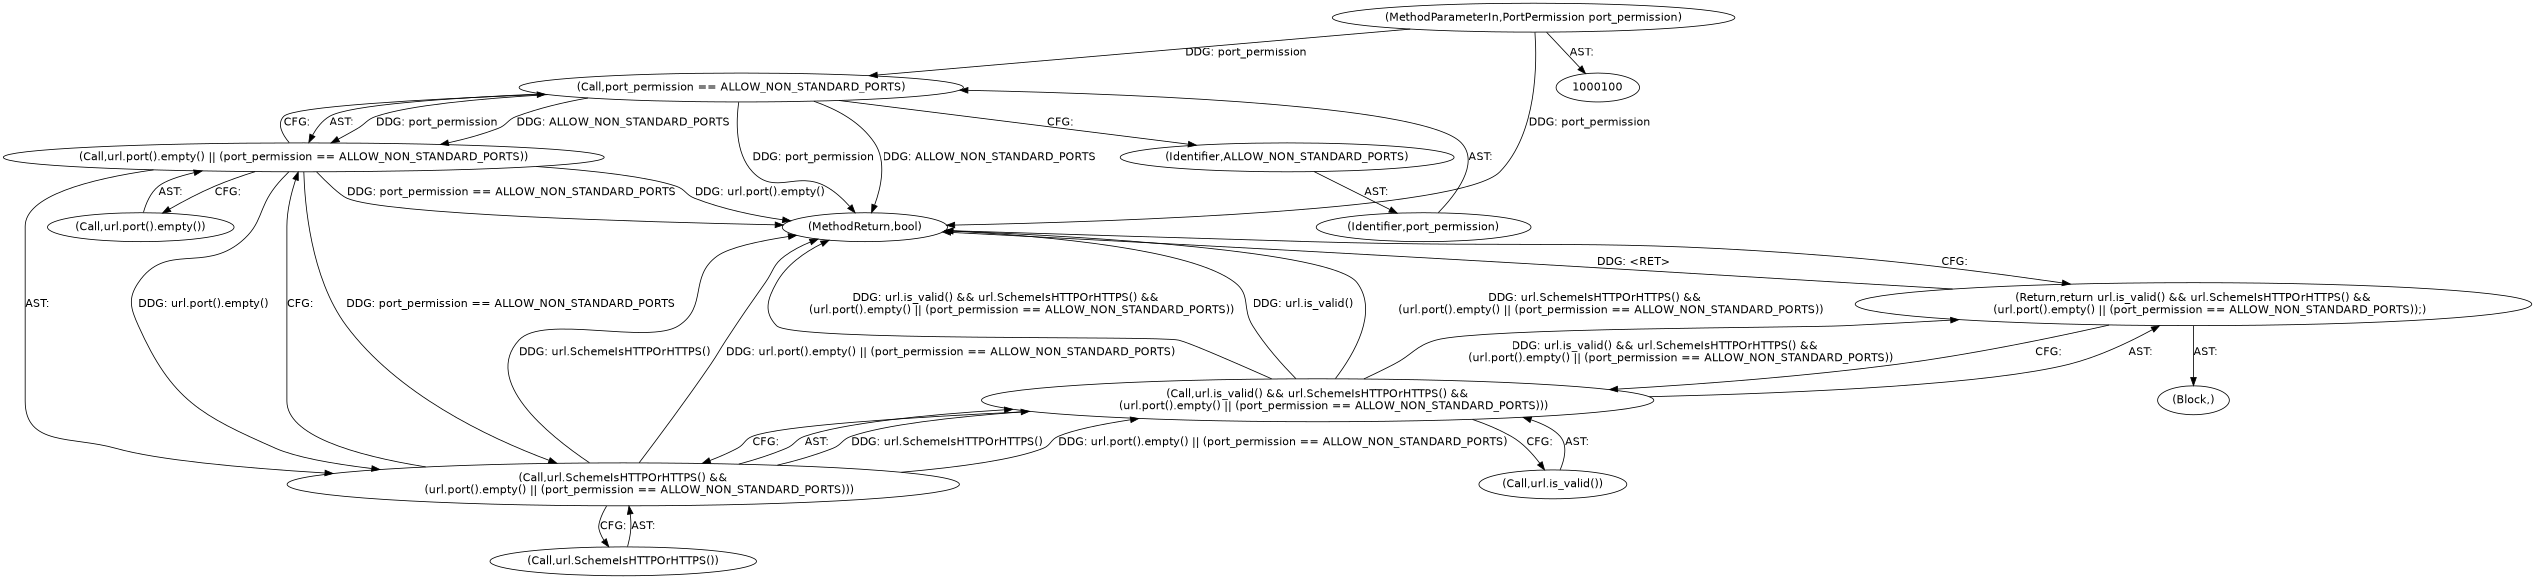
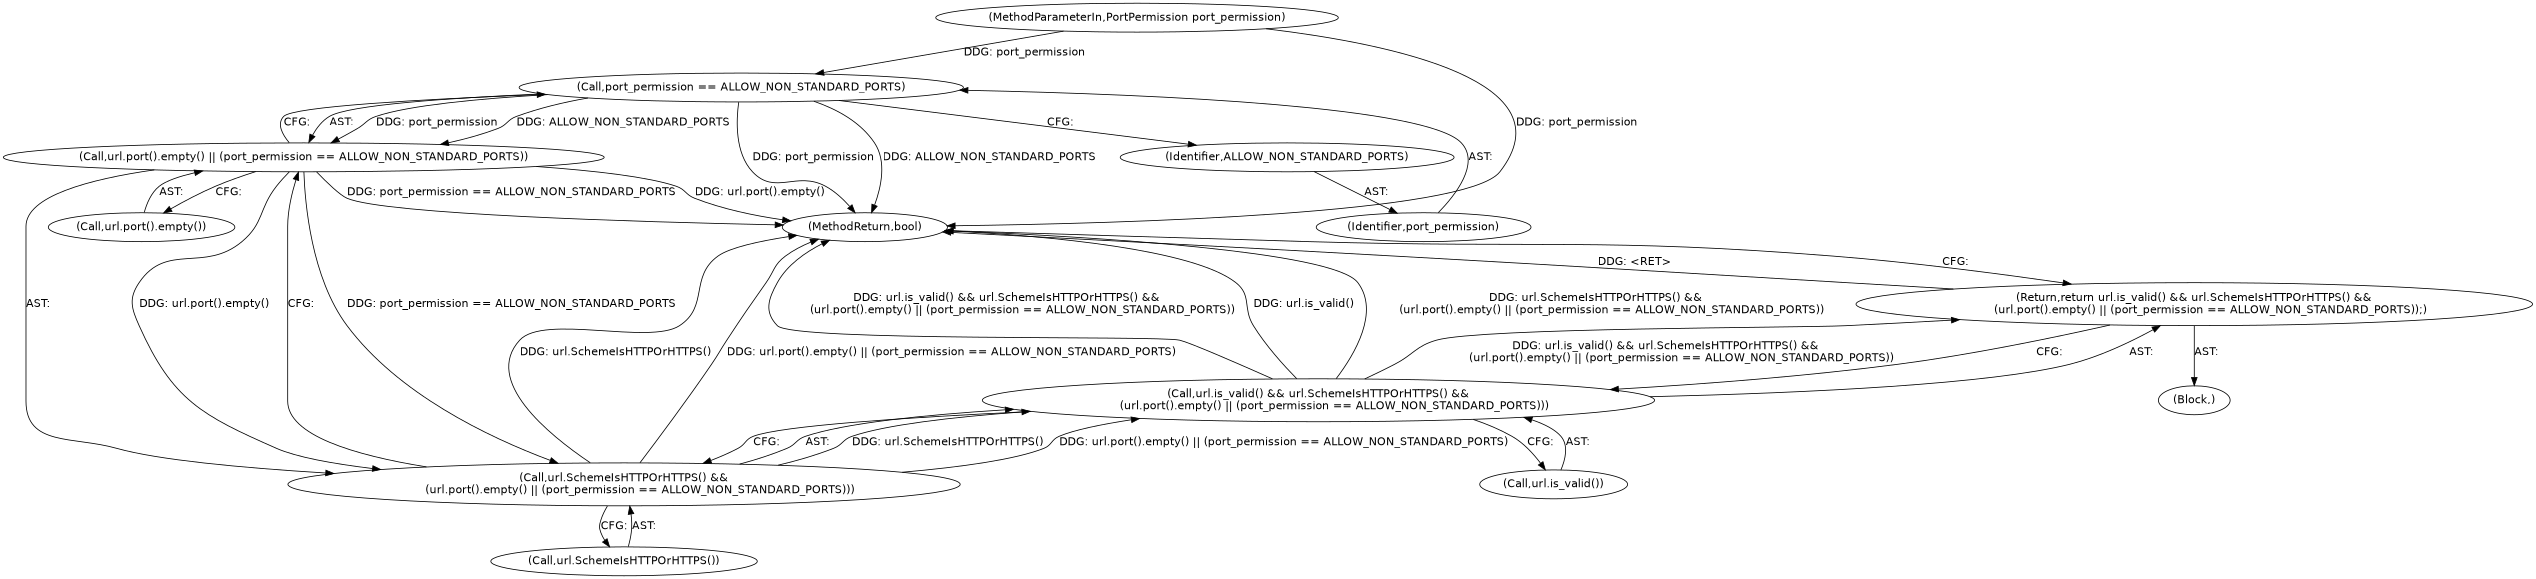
node "1000100": removed
